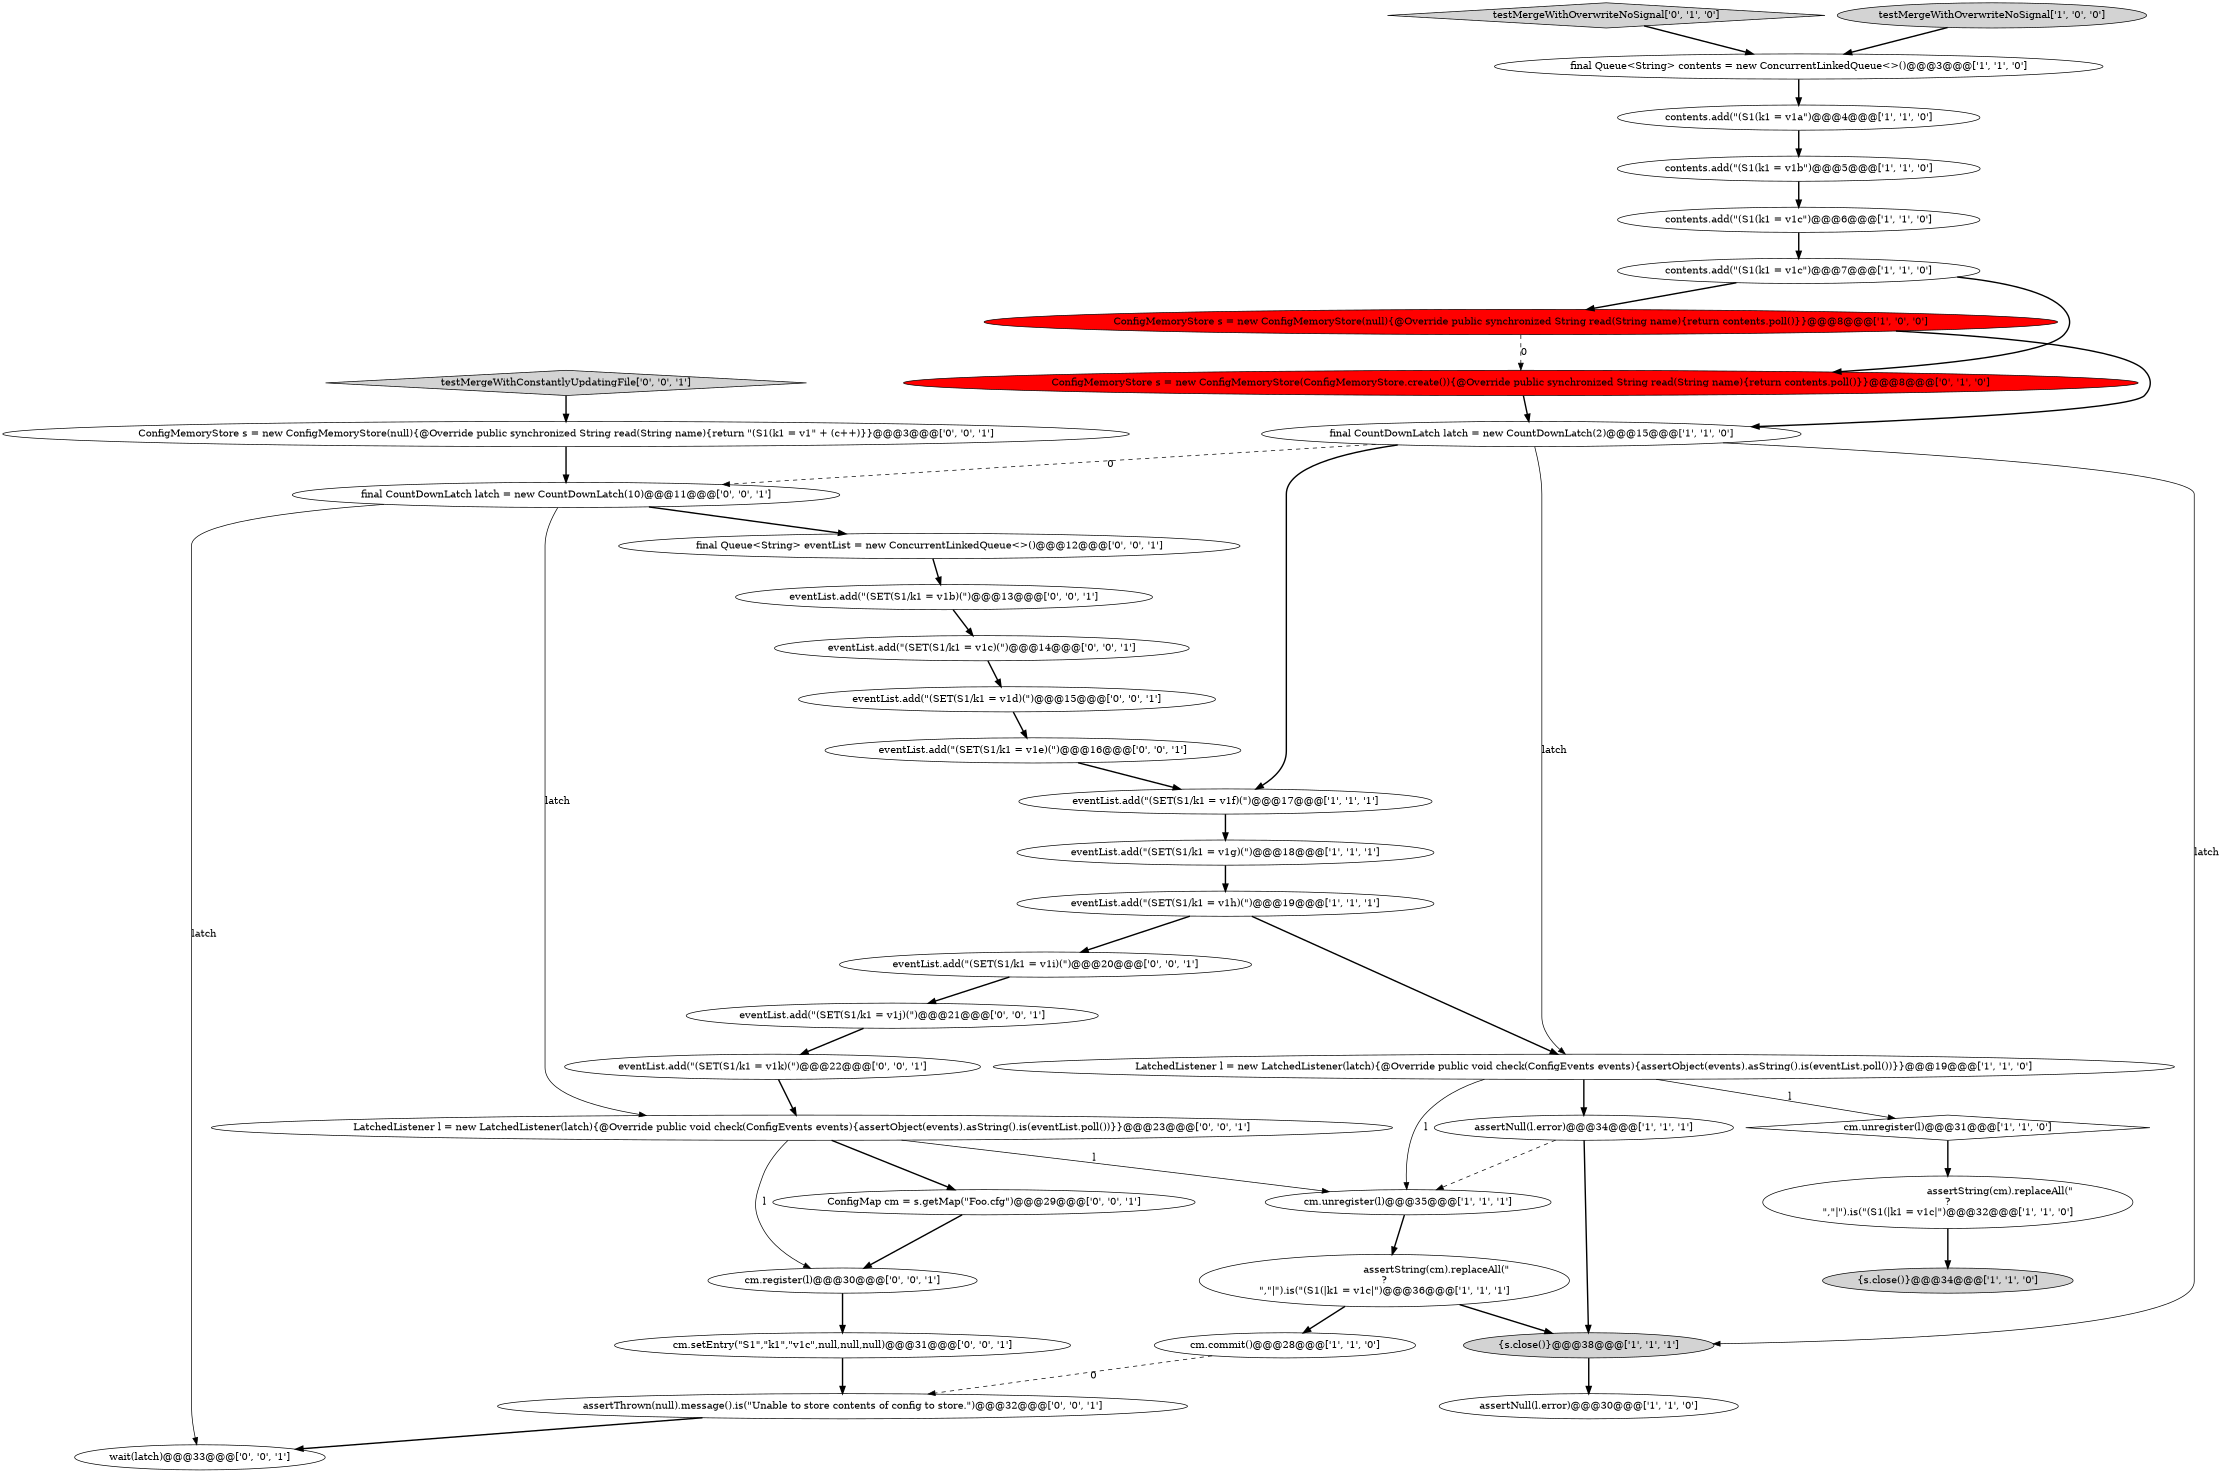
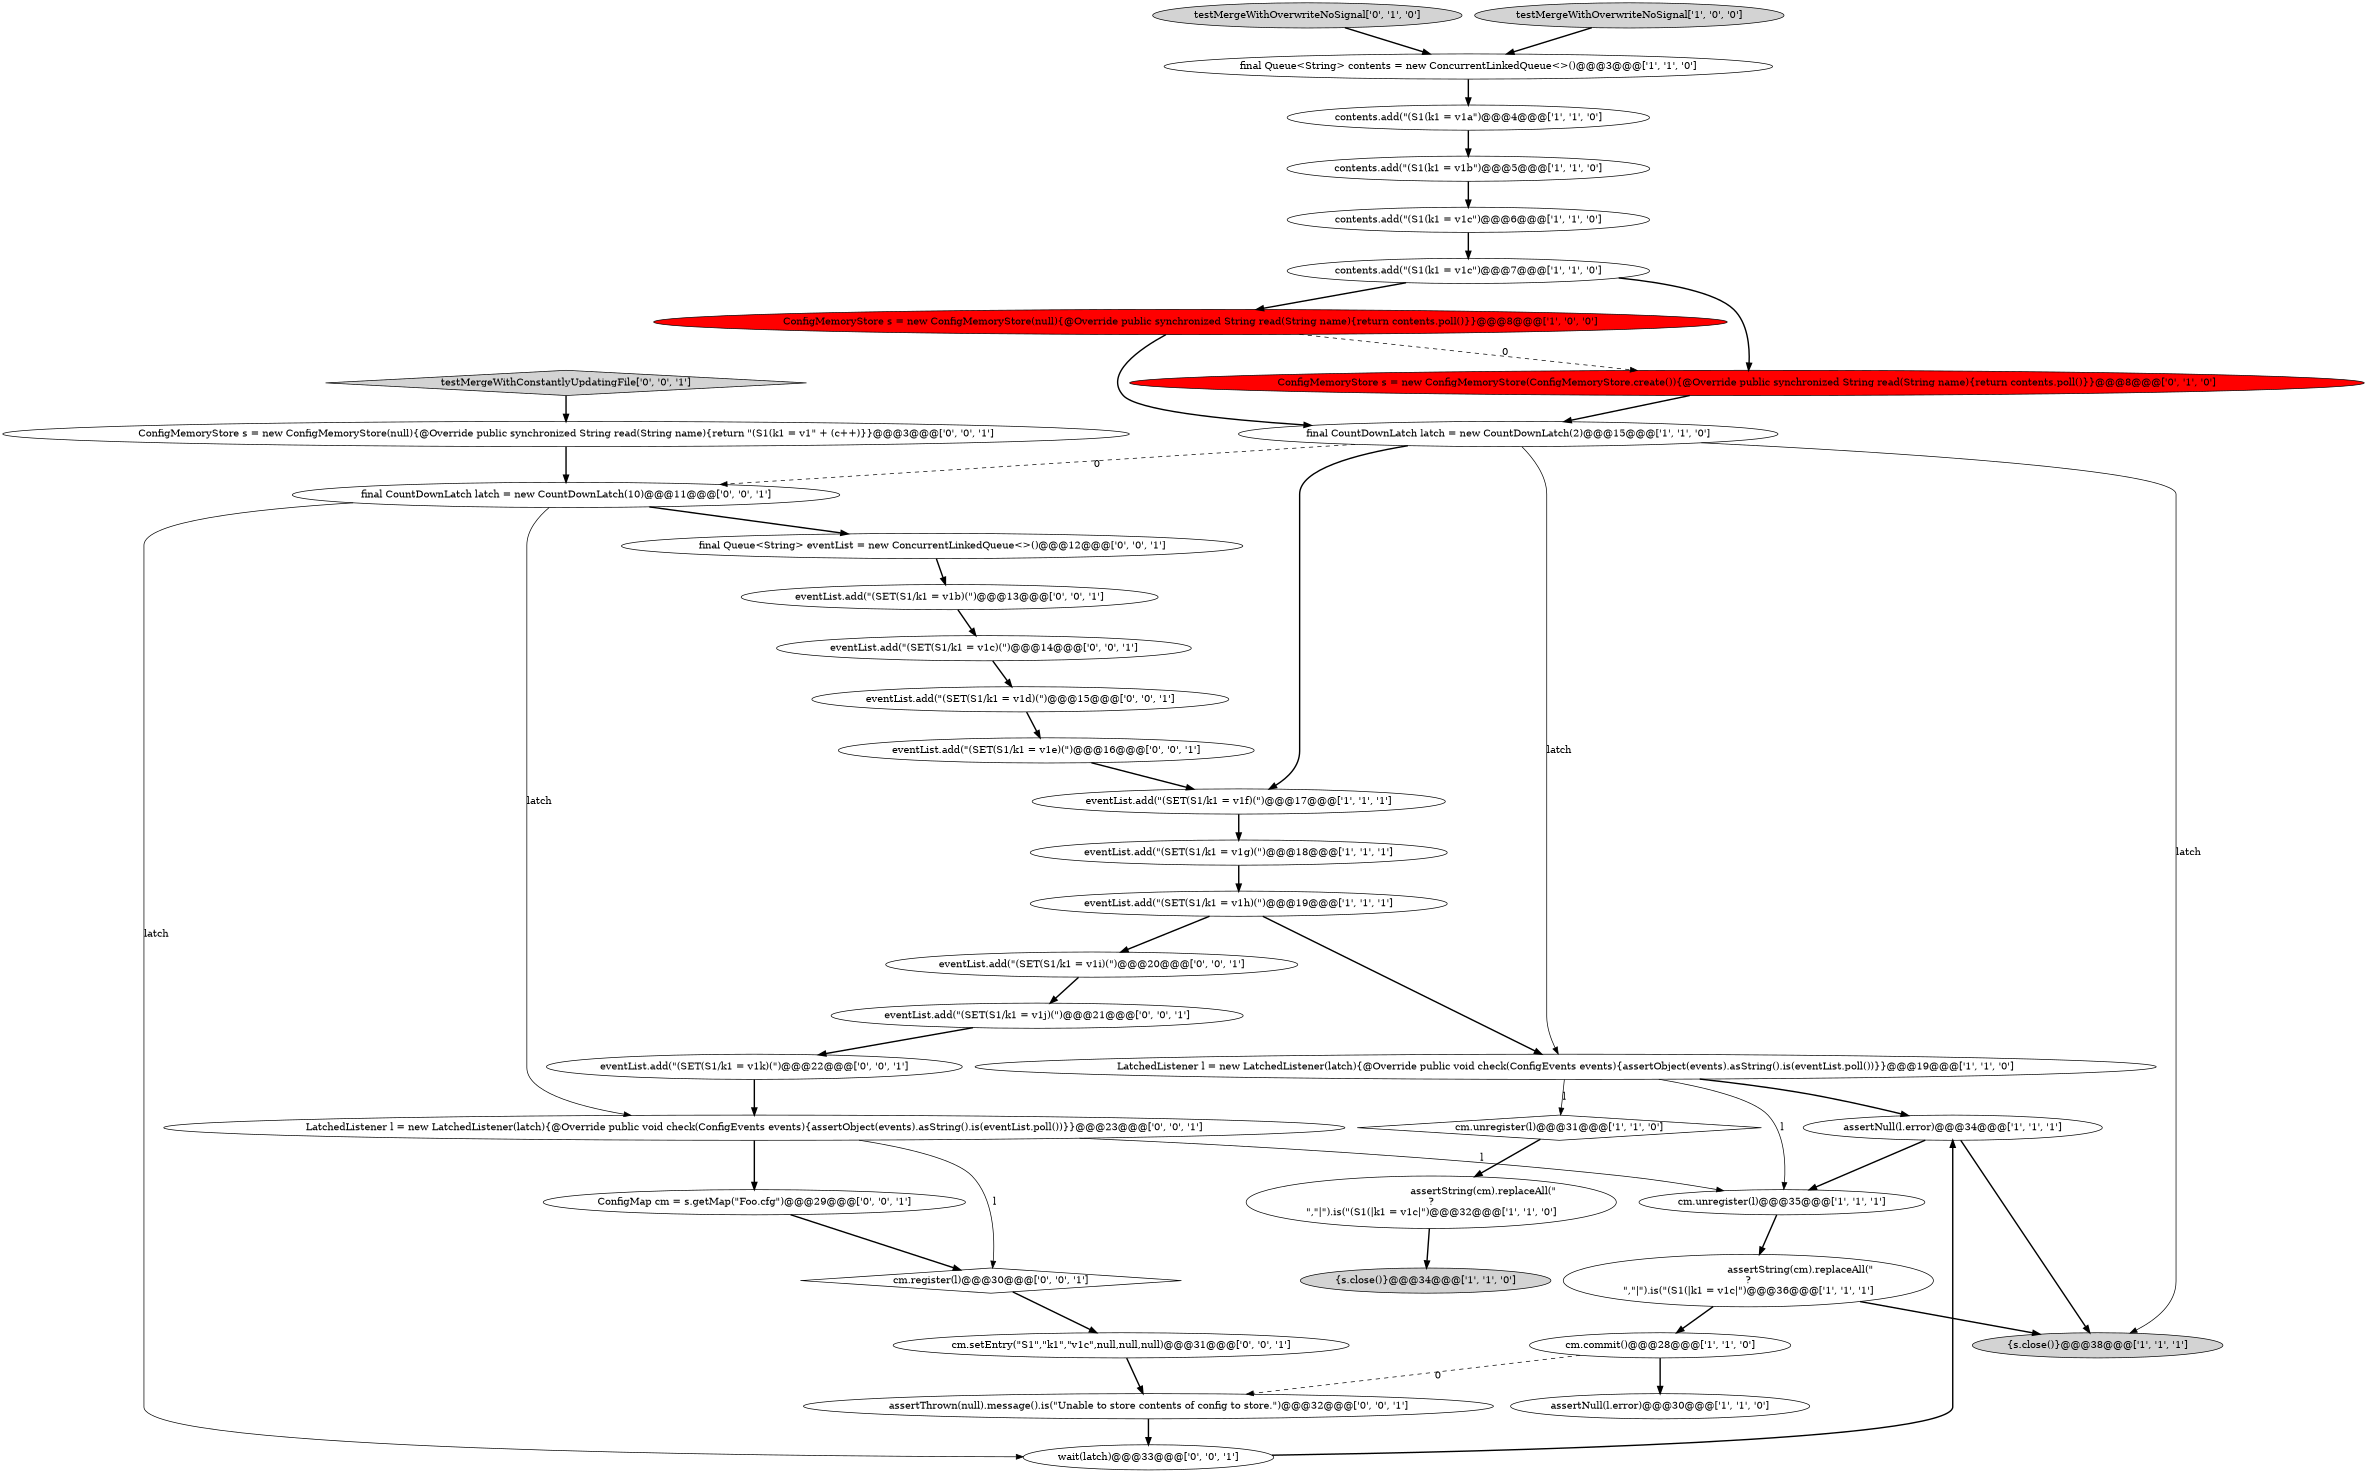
node "testMergeWithOverwriteNoSignal['0', '1', '0']": shape diamond -> ellipse
edge "assertNull(l.error)@@@34@@@['1', '1', '1']" -> "cm.unregister(l)@@@35@@@['1', '1', '1']": style dashed -> bold
node "cm.register(l)@@@30@@@['0', '0', '1']": shape ellipse -> diamond
edge "{s.close()}@@@38@@@['1', '1', '1']" -> "assertNull(l.error)@@@30@@@['1', '1', '0']": now "cm.commit()@@@28@@@['1', '1', '0']" -> "assertNull(l.error)@@@30@@@['1', '1', '0']"
edge "wait(latch)@@@33@@@['0', '0', '1']" -> "assertNull(l.error)@@@34@@@['1', '1', '1']": added
